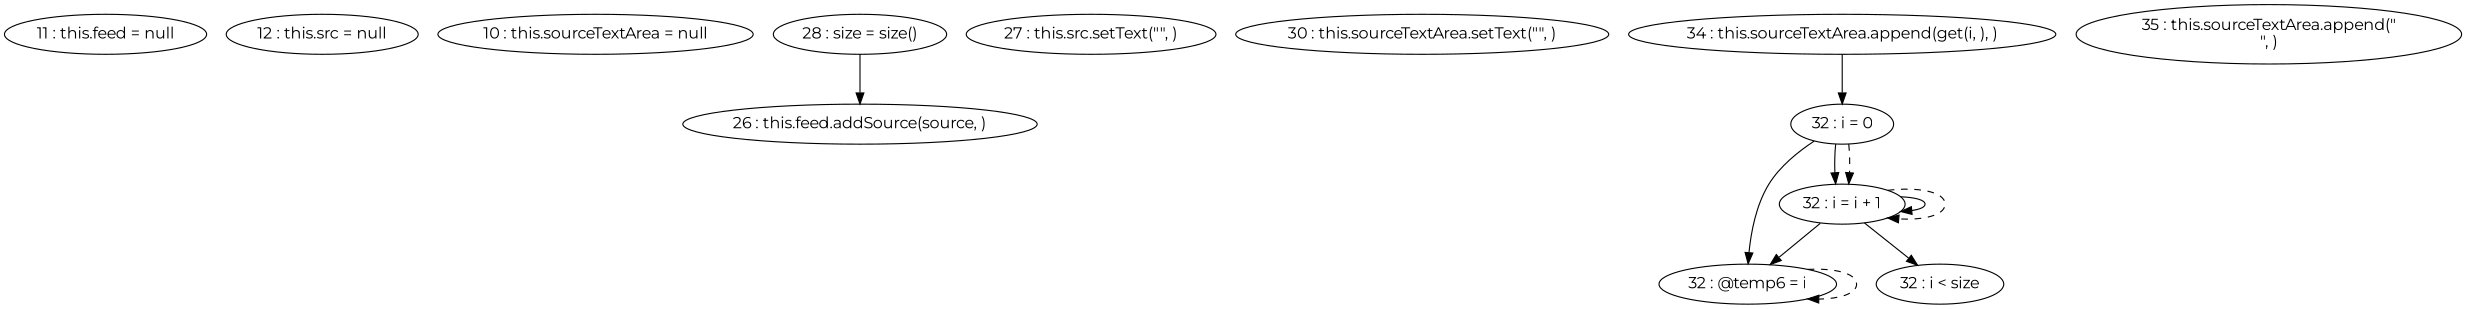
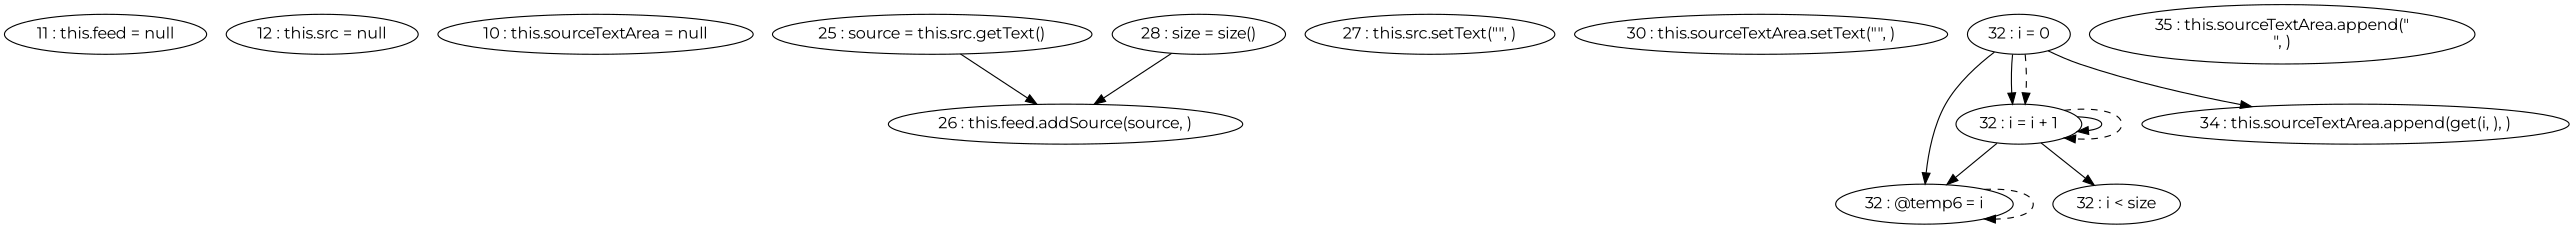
node "25 : source = this.src.getText()": added
edge "34 : this.sourceTextArea.append(get(i, ), )" -> "32 : i = 0": reversed
